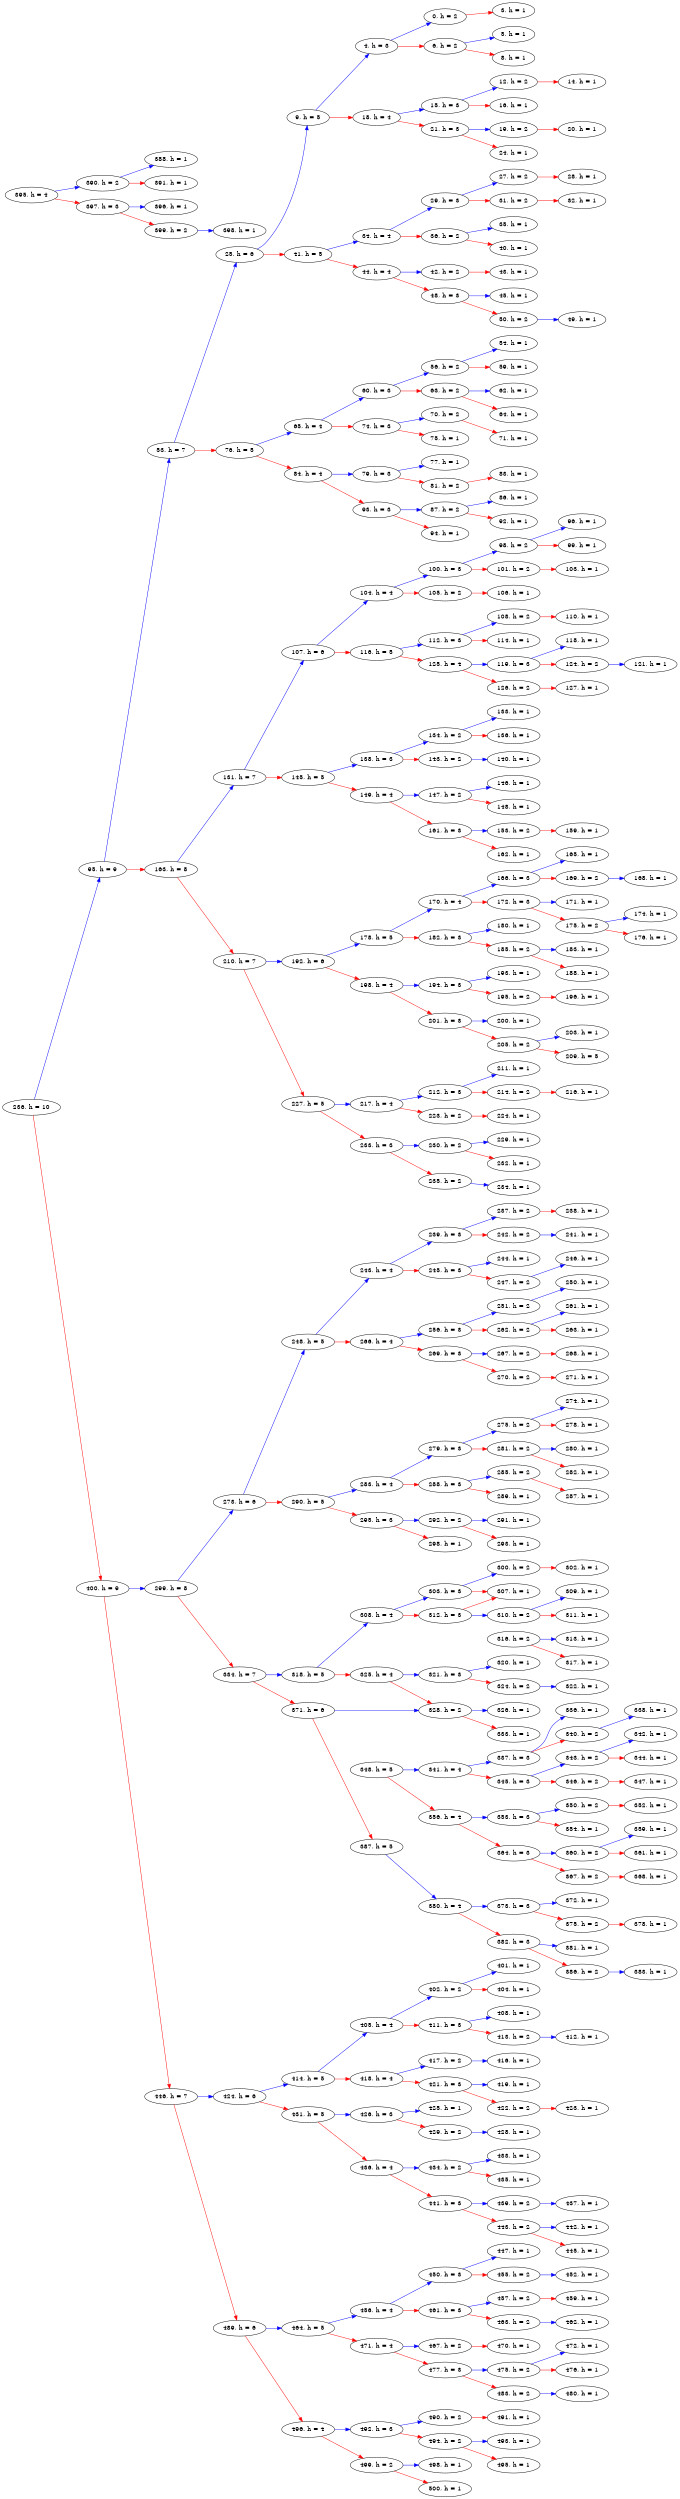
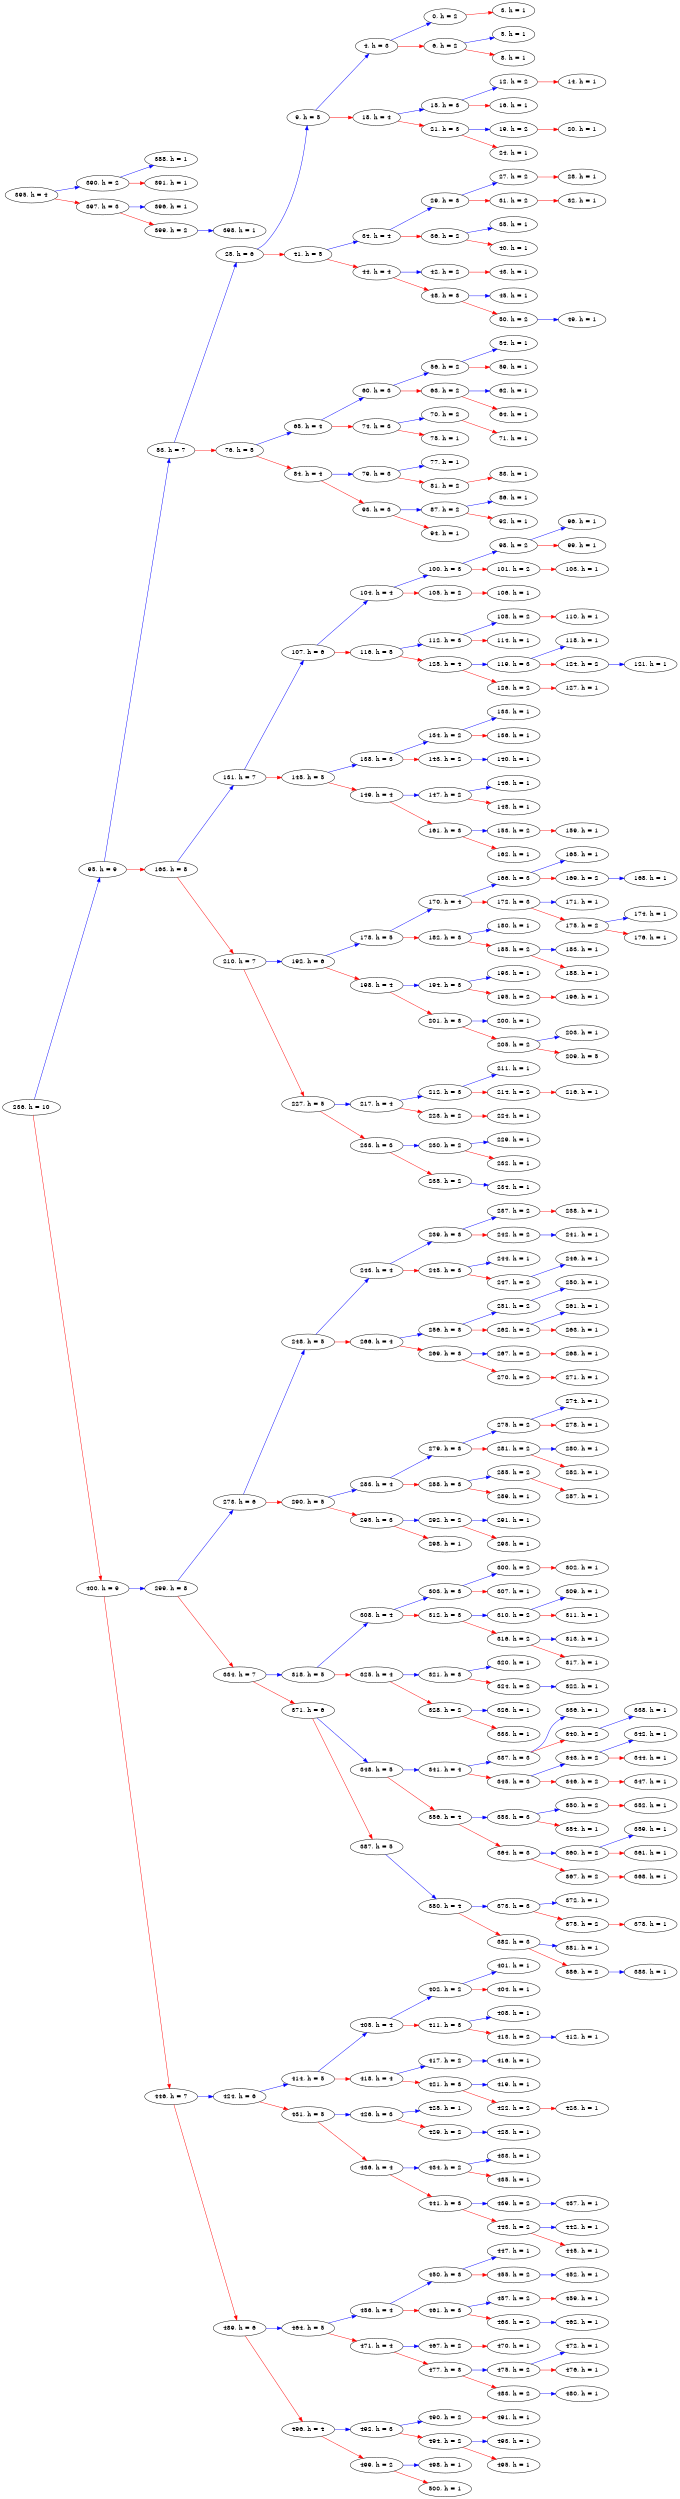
edge "312, h = 3" -> "307, h = 1": now "312, h = 3" -> "316, h = 2"
edge "371, h = 6" -> "328, h = 2": now "371, h = 6" -> "348, h = 5"
